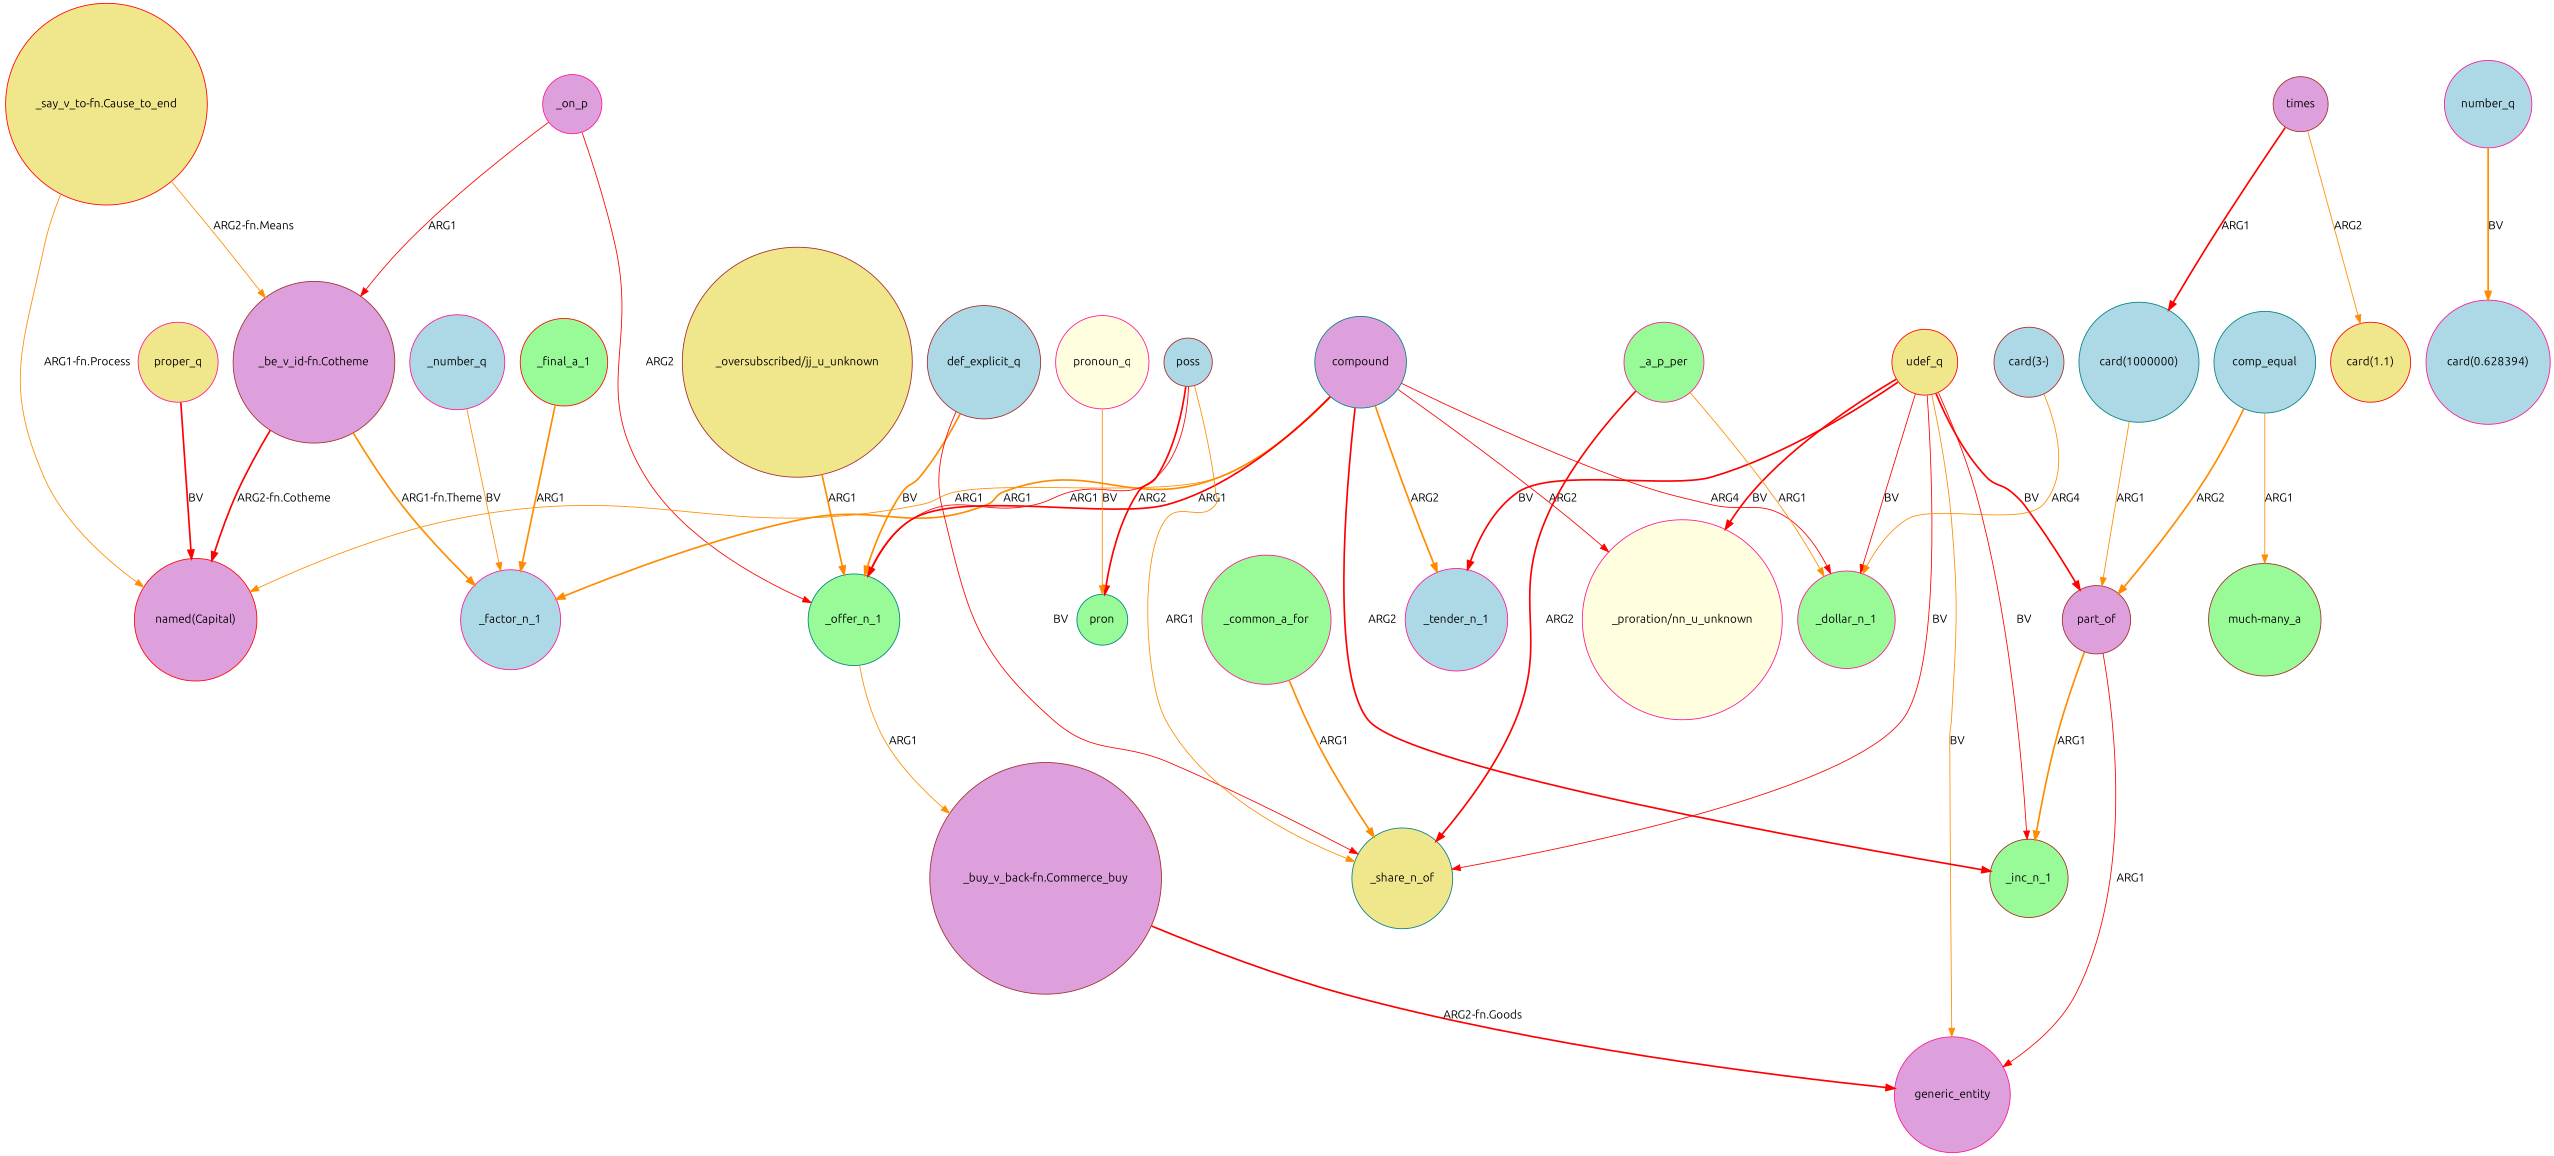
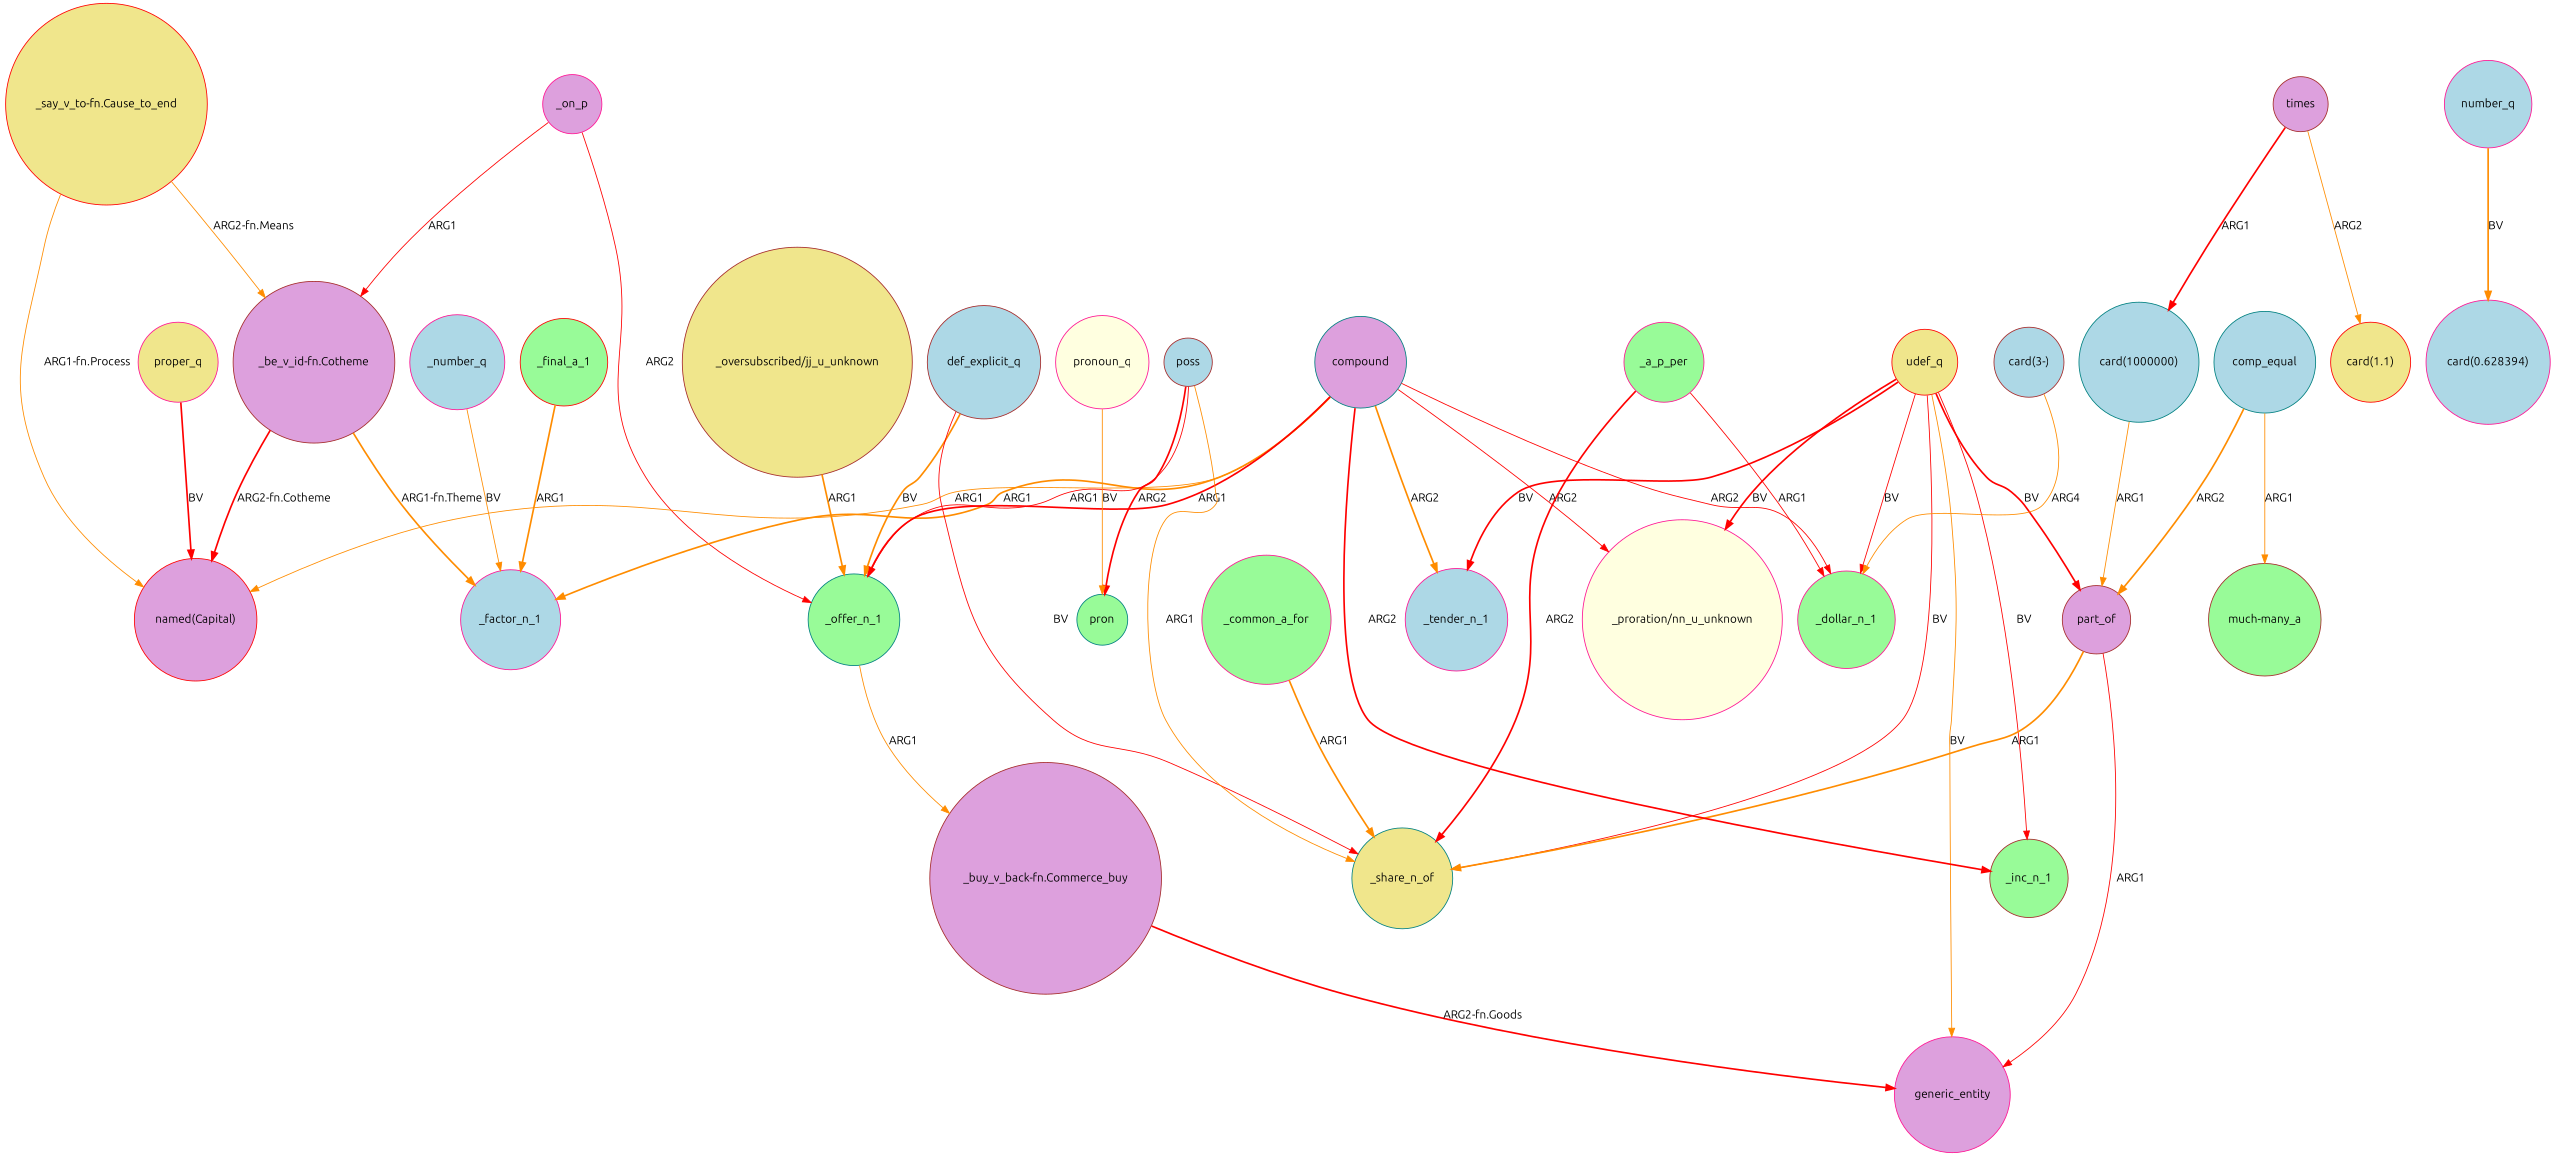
edge "_a_p_per" -> "_dollar_n_1": color darkorange -> red
edge "compound" -> "_dollar_n_1": label "ARG4" -> "ARG2"
edge "part_of" -> "_inc_n_1": now "part_of" -> "_share_n_of"
